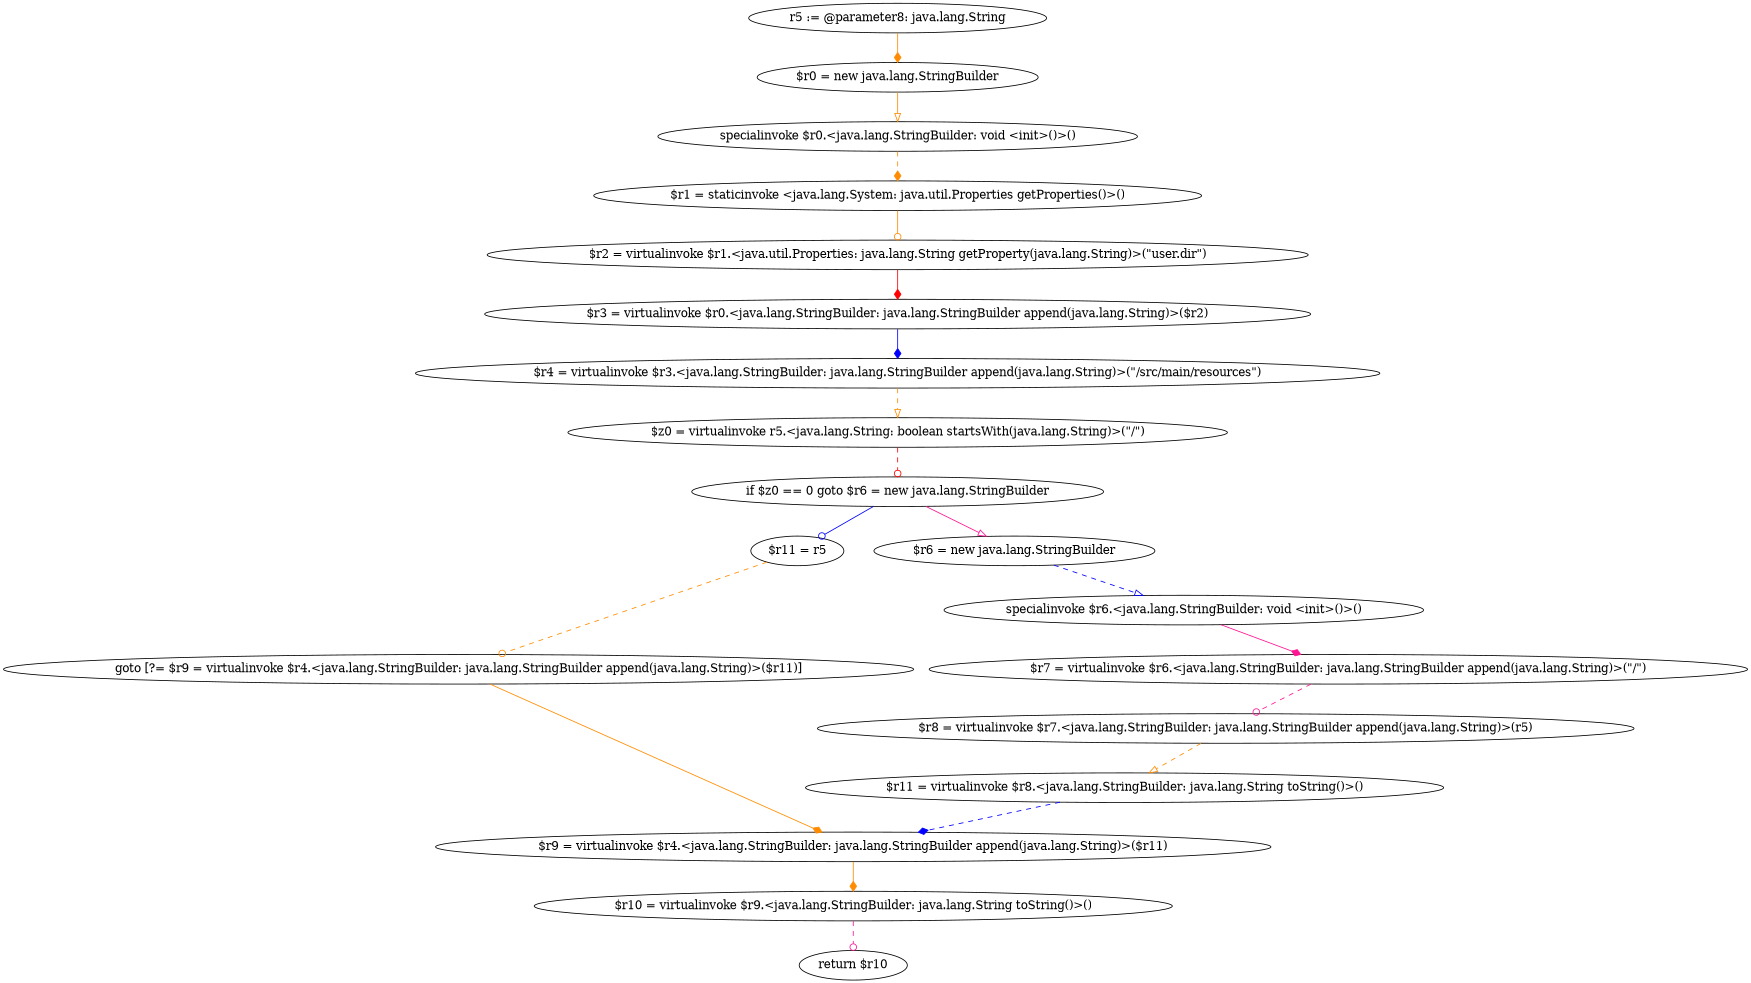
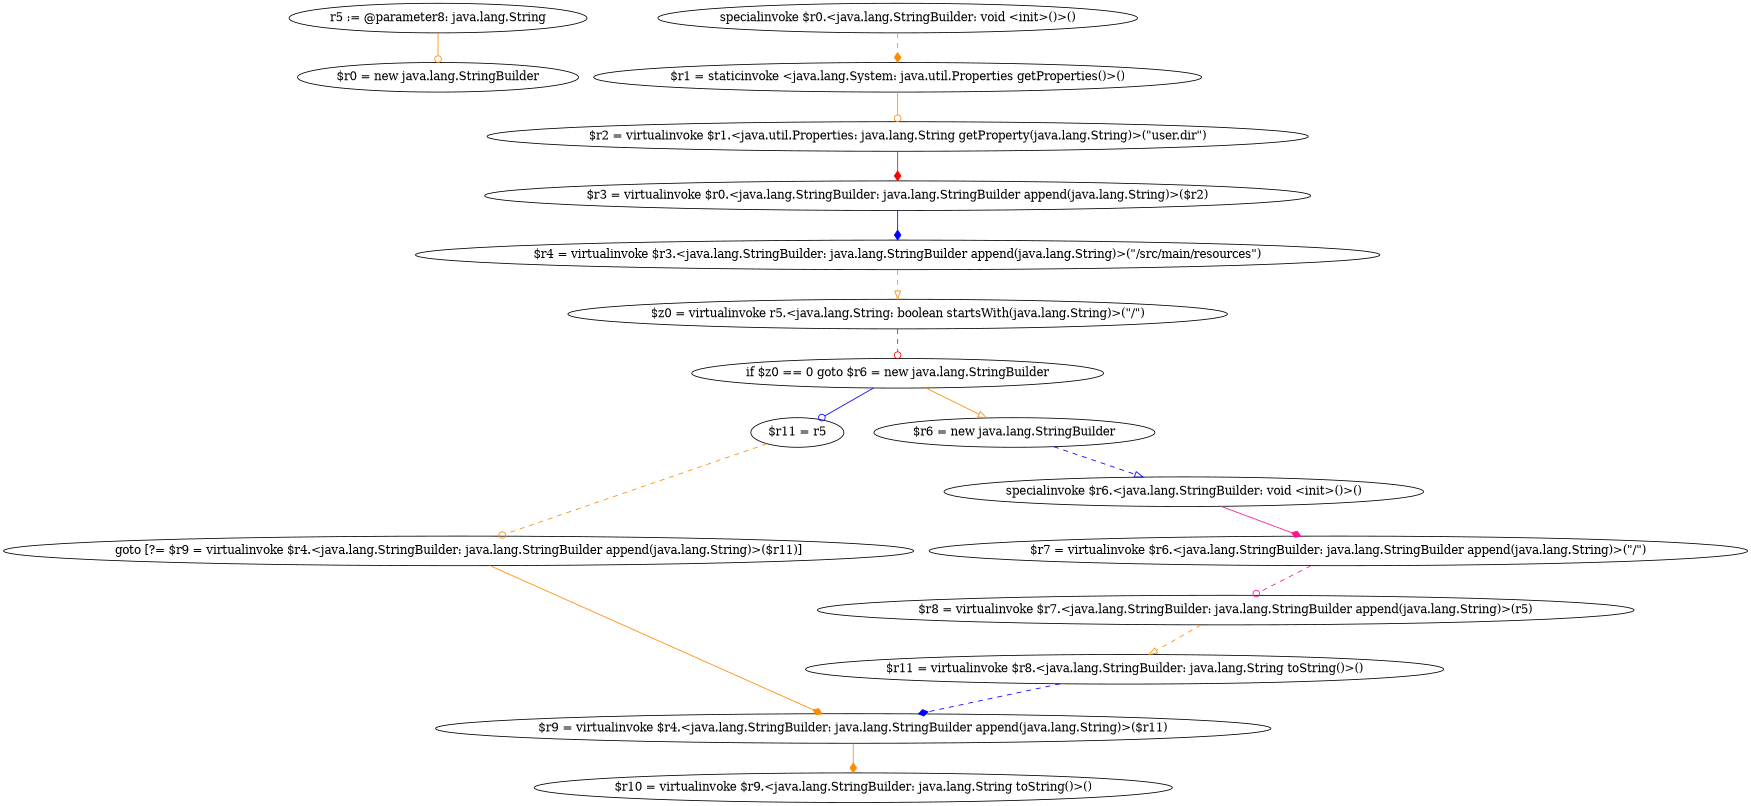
edge "r5 := @parameter8: java.lang.String" -> "$r0 = new java.lang.StringBuilder": arrowhead diamond -> odot
edge "$r0 = new java.lang.StringBuilder" -> "specialinvoke $r0.<java.lang.StringBuilder: void <init>()>()": removed
edge "if $z0 == 0 goto $r6 = new java.lang.StringBuilder" -> "$r6 = new java.lang.StringBuilder": color deeppink -> darkorange
node "return $r10": removed
